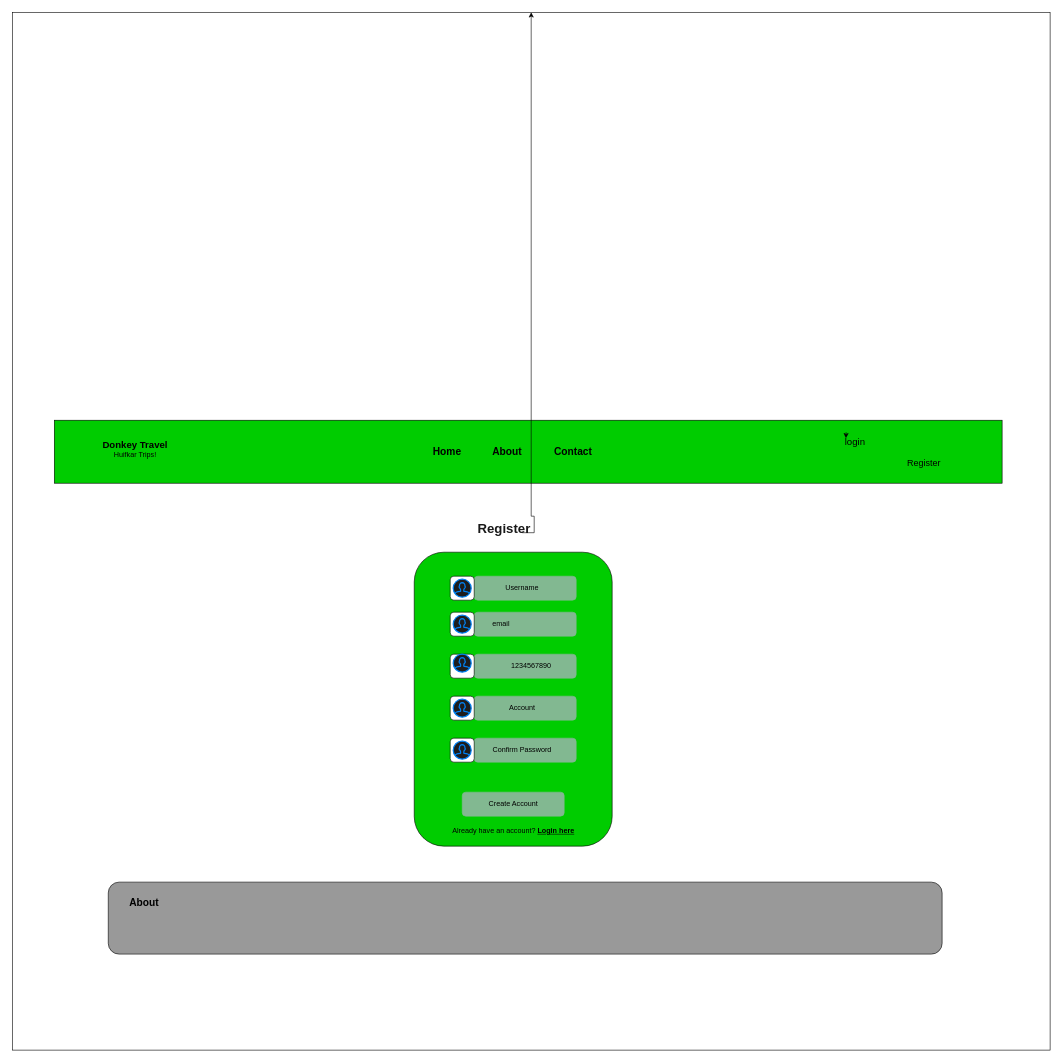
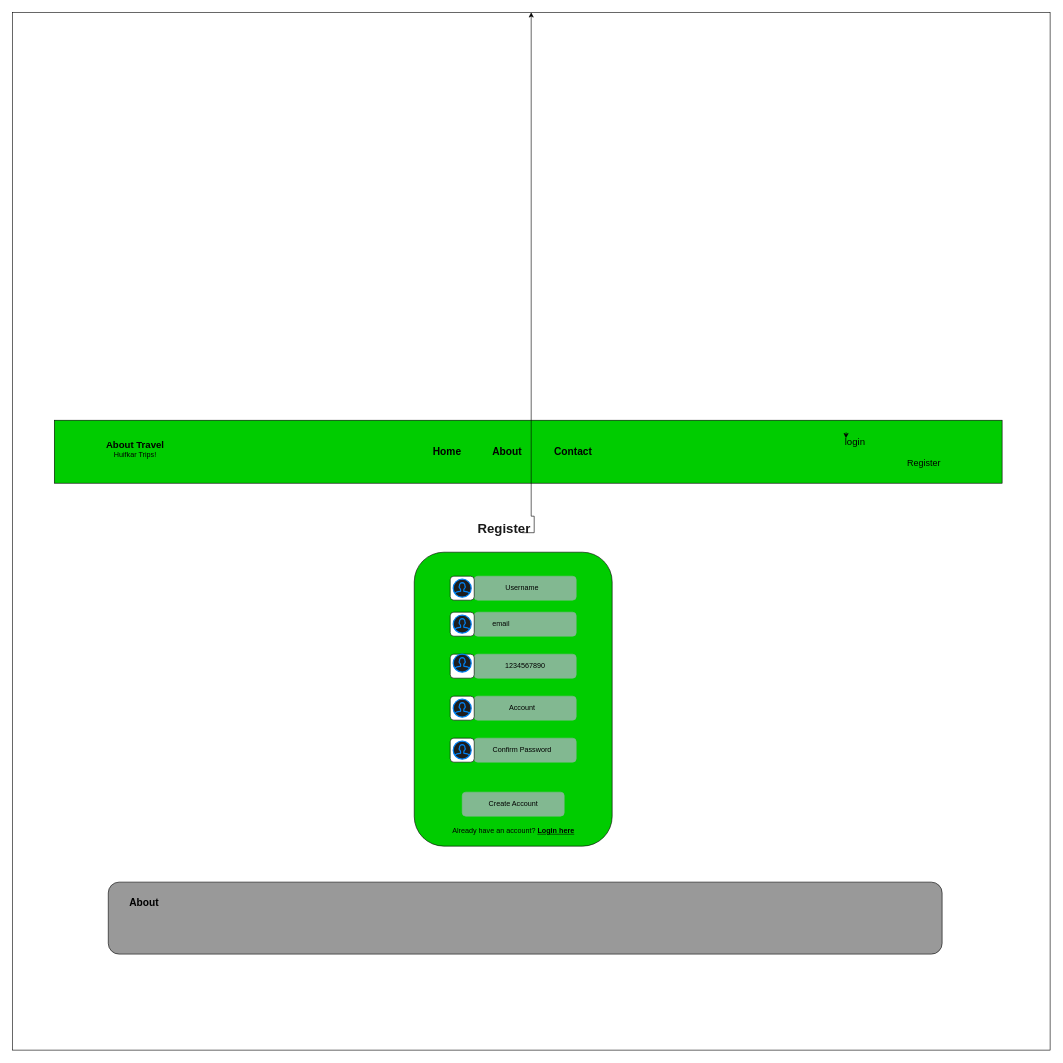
node "Donkey Travel Huifkar Trips!": label "Donkey Travel Huifkar Trips!" -> "About Travel Huifkar Trips!"
node "1234567890": moved (531, 666) -> (525, 666)
